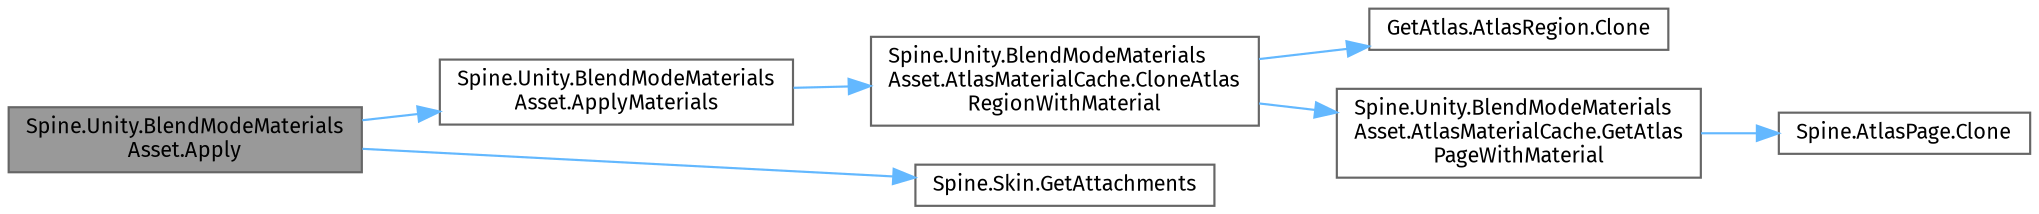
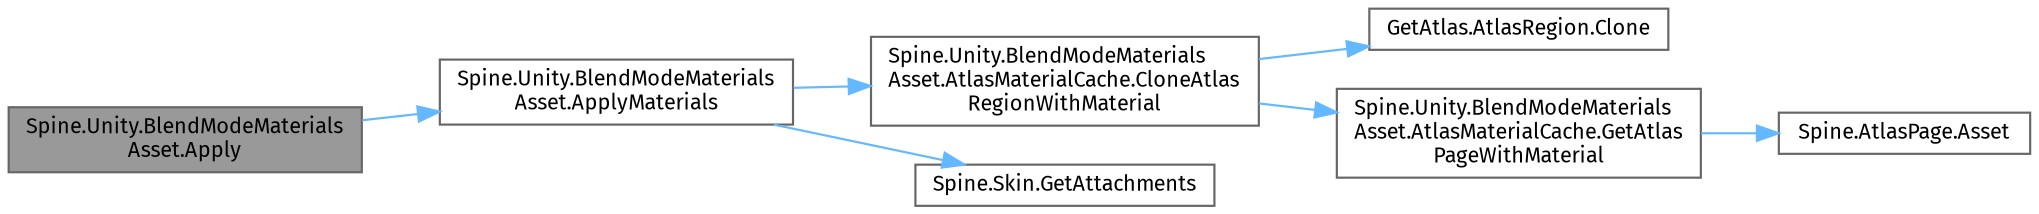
node "Spine.AtlasPage.Clone": label "Spine.AtlasPage.Clone" -> "Spine.AtlasPage.Asset"
edge "Spine.Unity.BlendModeMaterials Asset.Apply" -> "Spine.Skin.GetAttachments": now "Spine.Unity.BlendModeMaterials Asset.ApplyMaterials" -> "Spine.Skin.GetAttachments"
